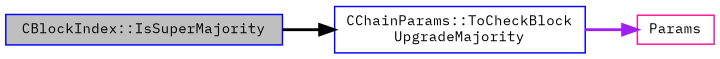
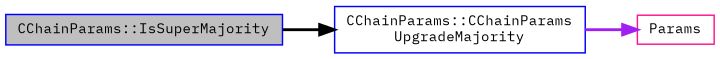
node "CBlockIndex::IsSuperMajority": label "CBlockIndex::IsSuperMajority" -> "CChainParams::IsSuperMajority"
node "CChainParams::ToCheckBlock UpgradeMajority": label "CChainParams::ToCheckBlock UpgradeMajority" -> "CChainParams::CChainParams UpgradeMajority"
